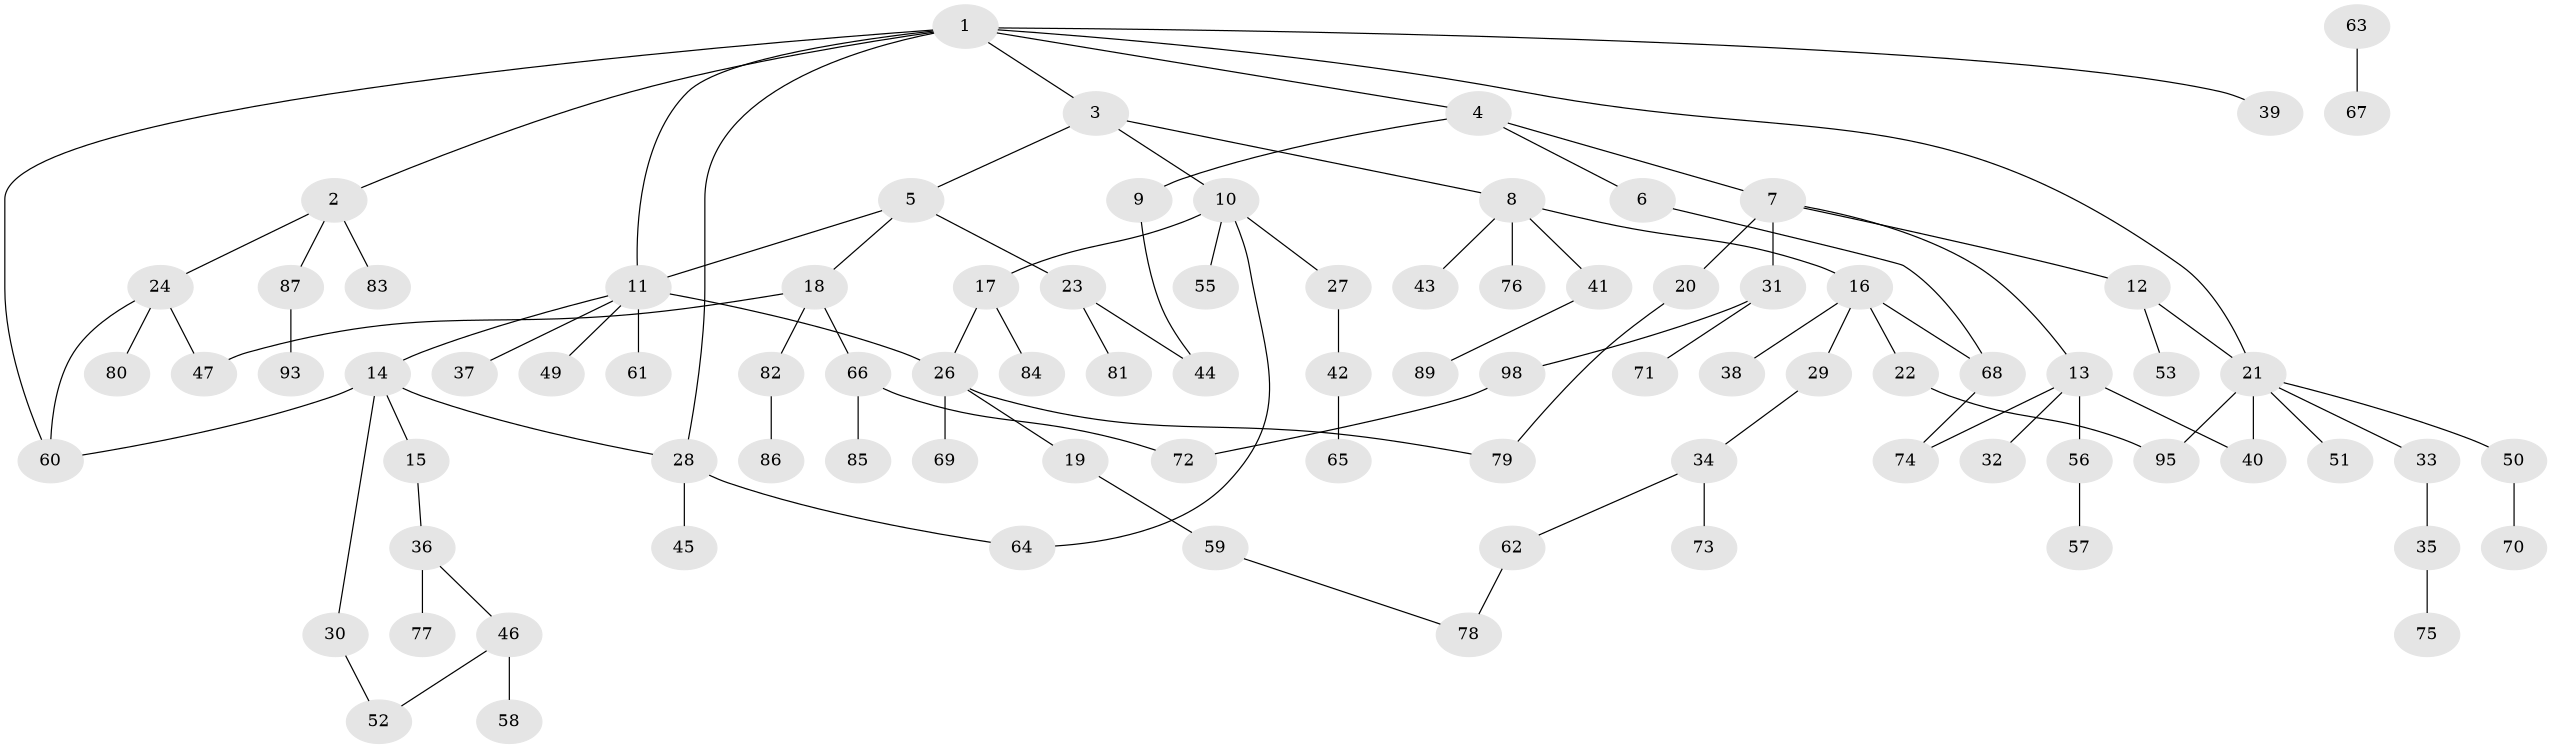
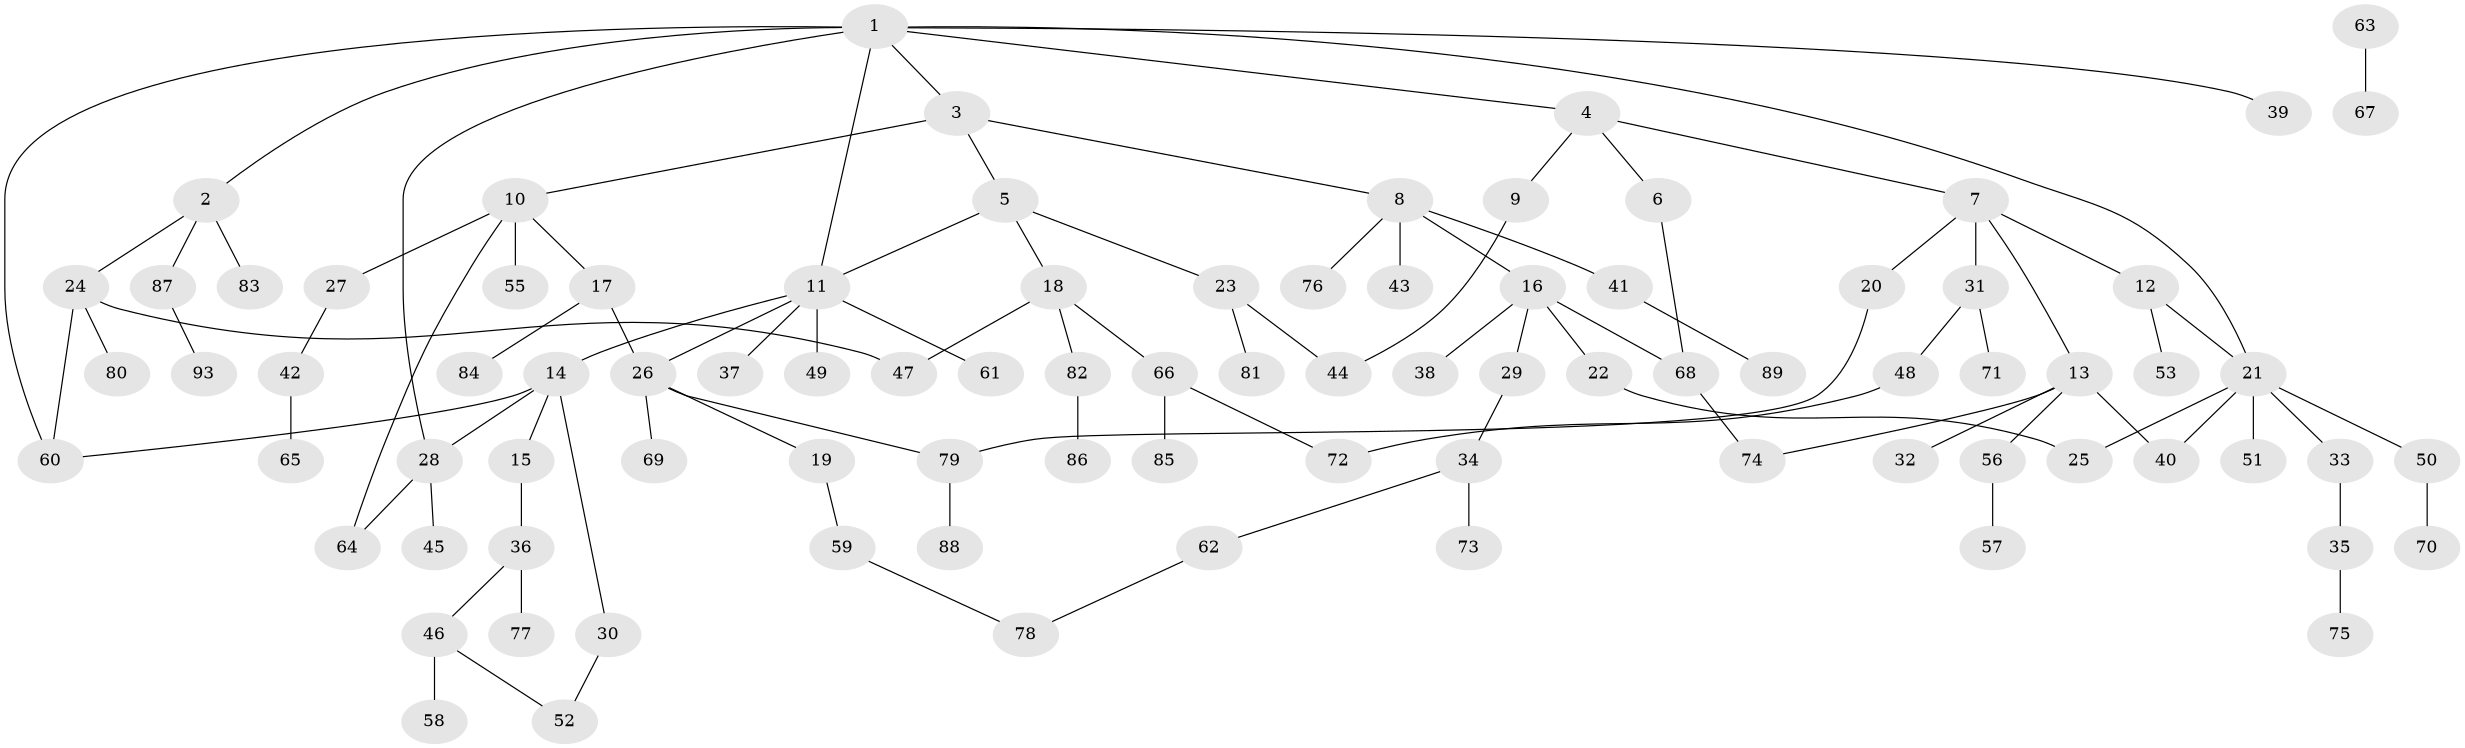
node "98": label "98" -> "48"
node "95": label "95" -> "25"
node "88": added
